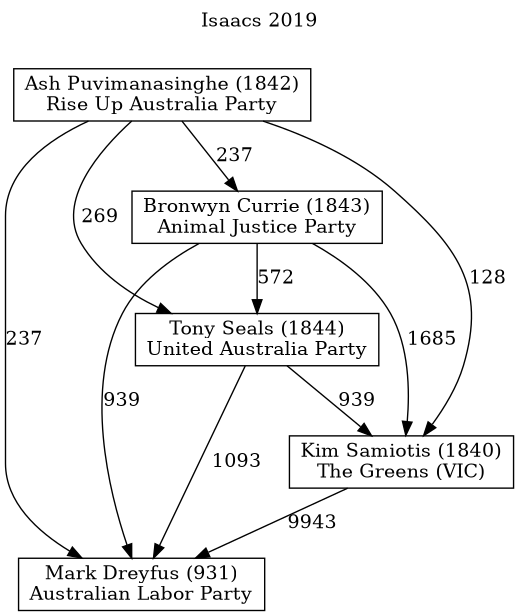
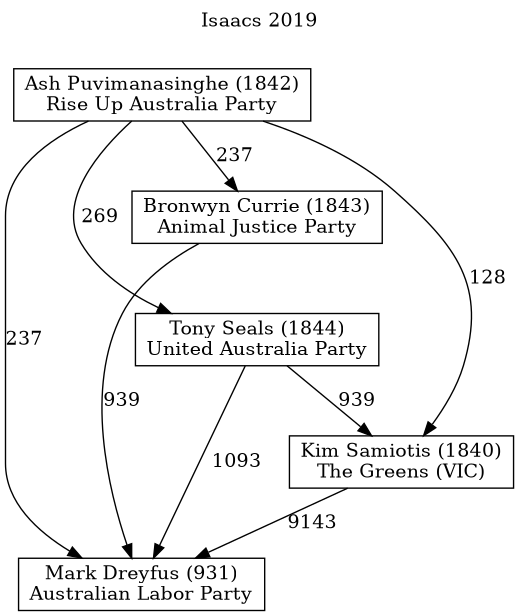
edge "Bronwyn Currie (1843) Animal Justice Party" -> "Tony Seals (1844) United Australia Party": removed, label "572"
edge "Bronwyn Currie (1843) Animal Justice Party" -> "Kim Samiotis (1840) The Greens (VIC)": removed, label "1685"
edge "Kim Samiotis (1840) The Greens (VIC)" -> "Mark Dreyfus (931) Australian Labor Party": label "9943" -> "9143"
